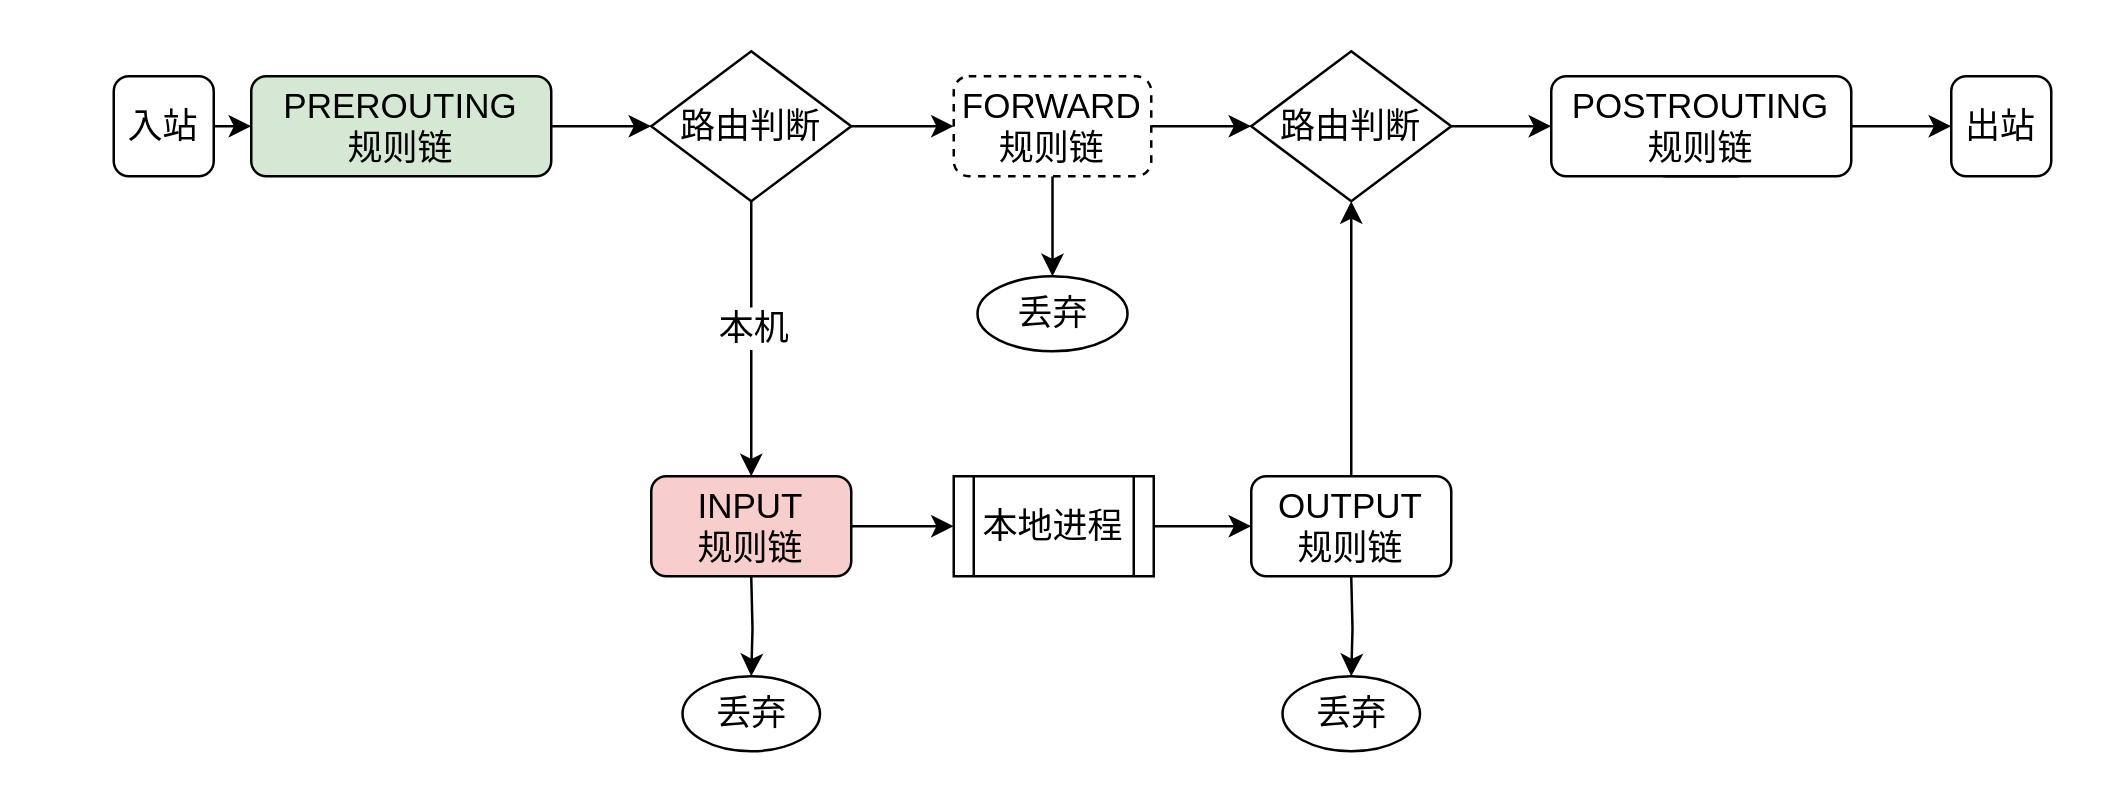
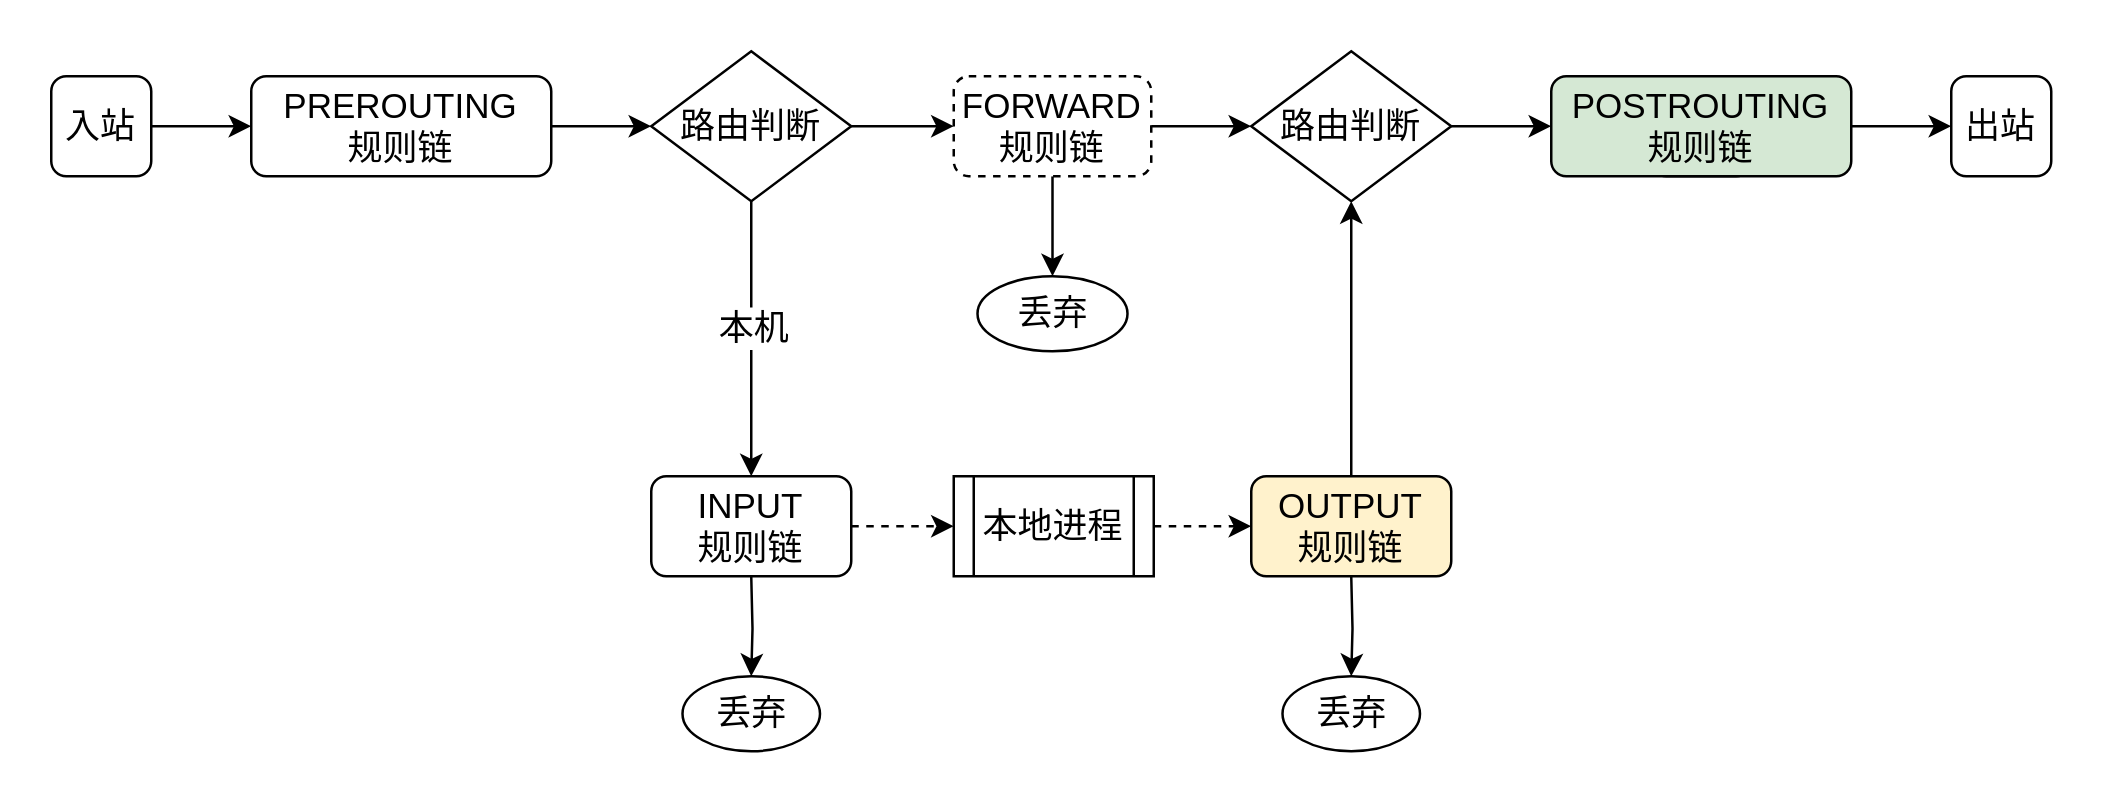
node "入站": moved (164, 126) -> (101, 126)
node "PREROUTING 规则链": fillcolor #d5e8d4 -> #ffffff
node "POSTROUTING 规则链": fillcolor #ffffff -> #d5e8d4
node "INPUT 规则链": fillcolor #f8cecc -> #ffffff
edge "INPUT 规则链" -> "本地进程": style solid -> dashed
edge "本地进程" -> "OUTPUT 规则链": style solid -> dashed
node "OUTPUT 规则链": fillcolor #ffffff -> #fff2cc
